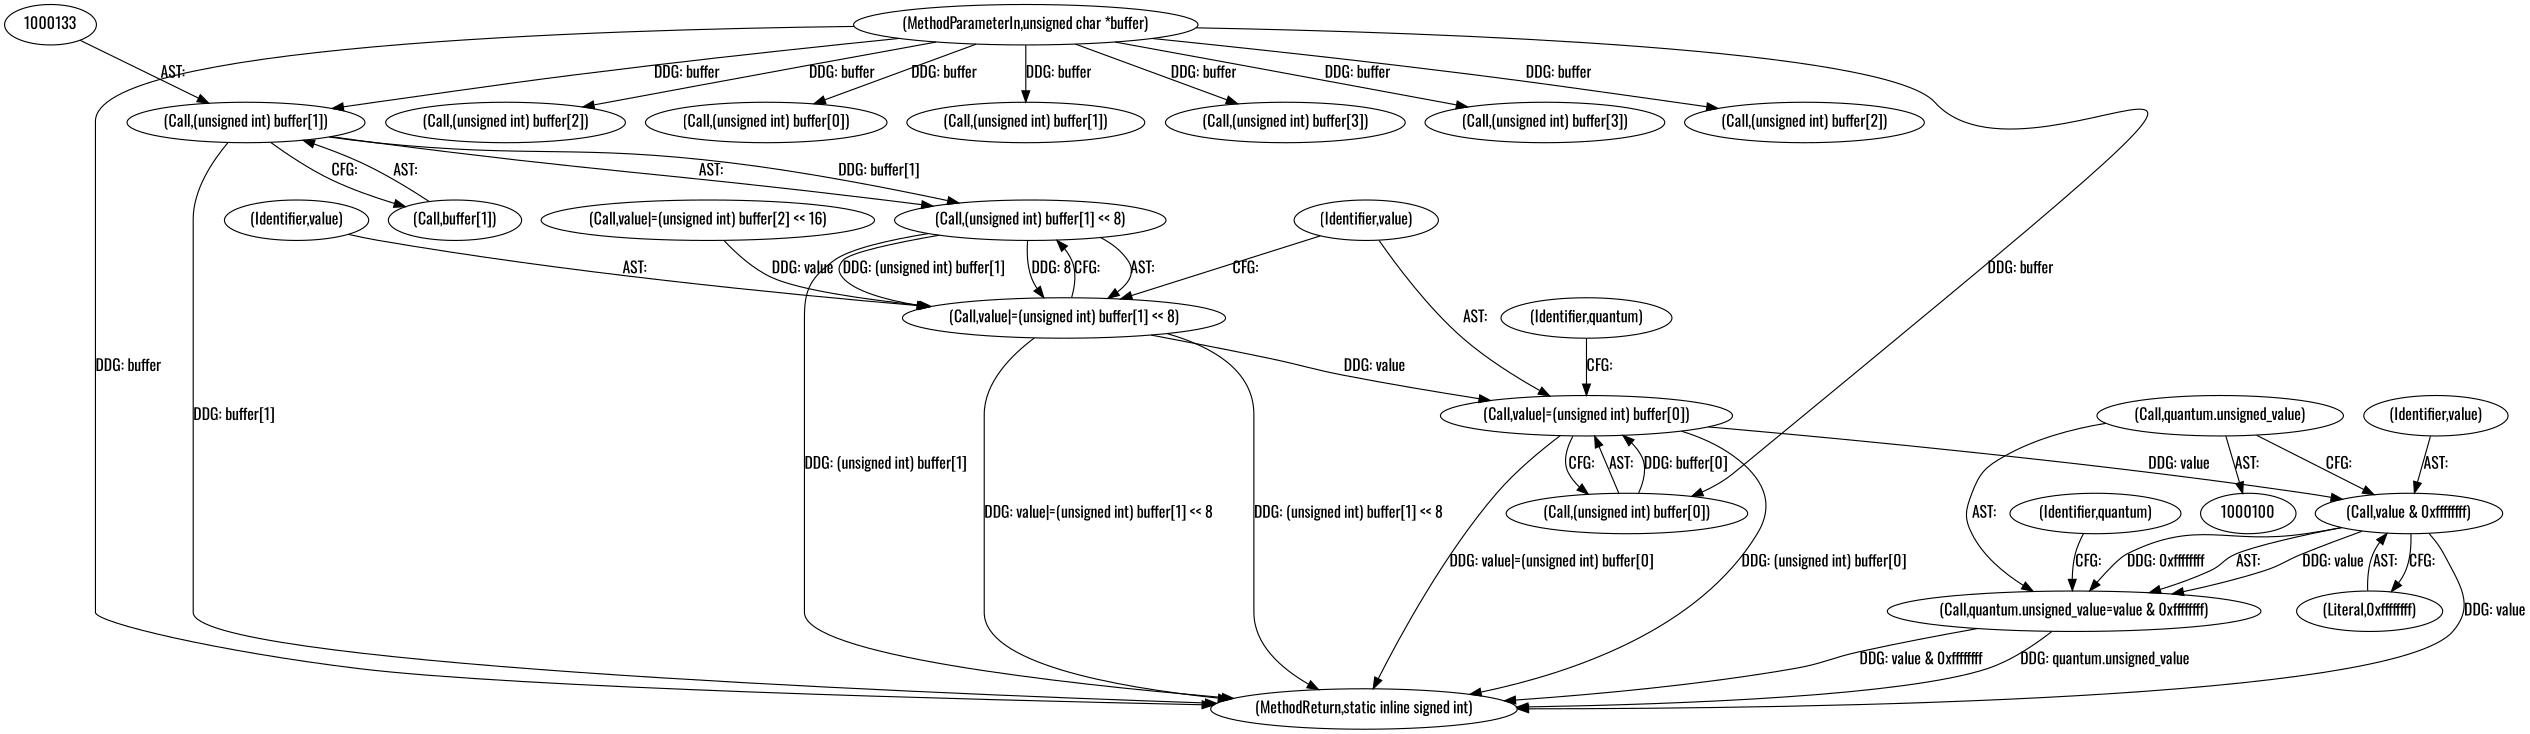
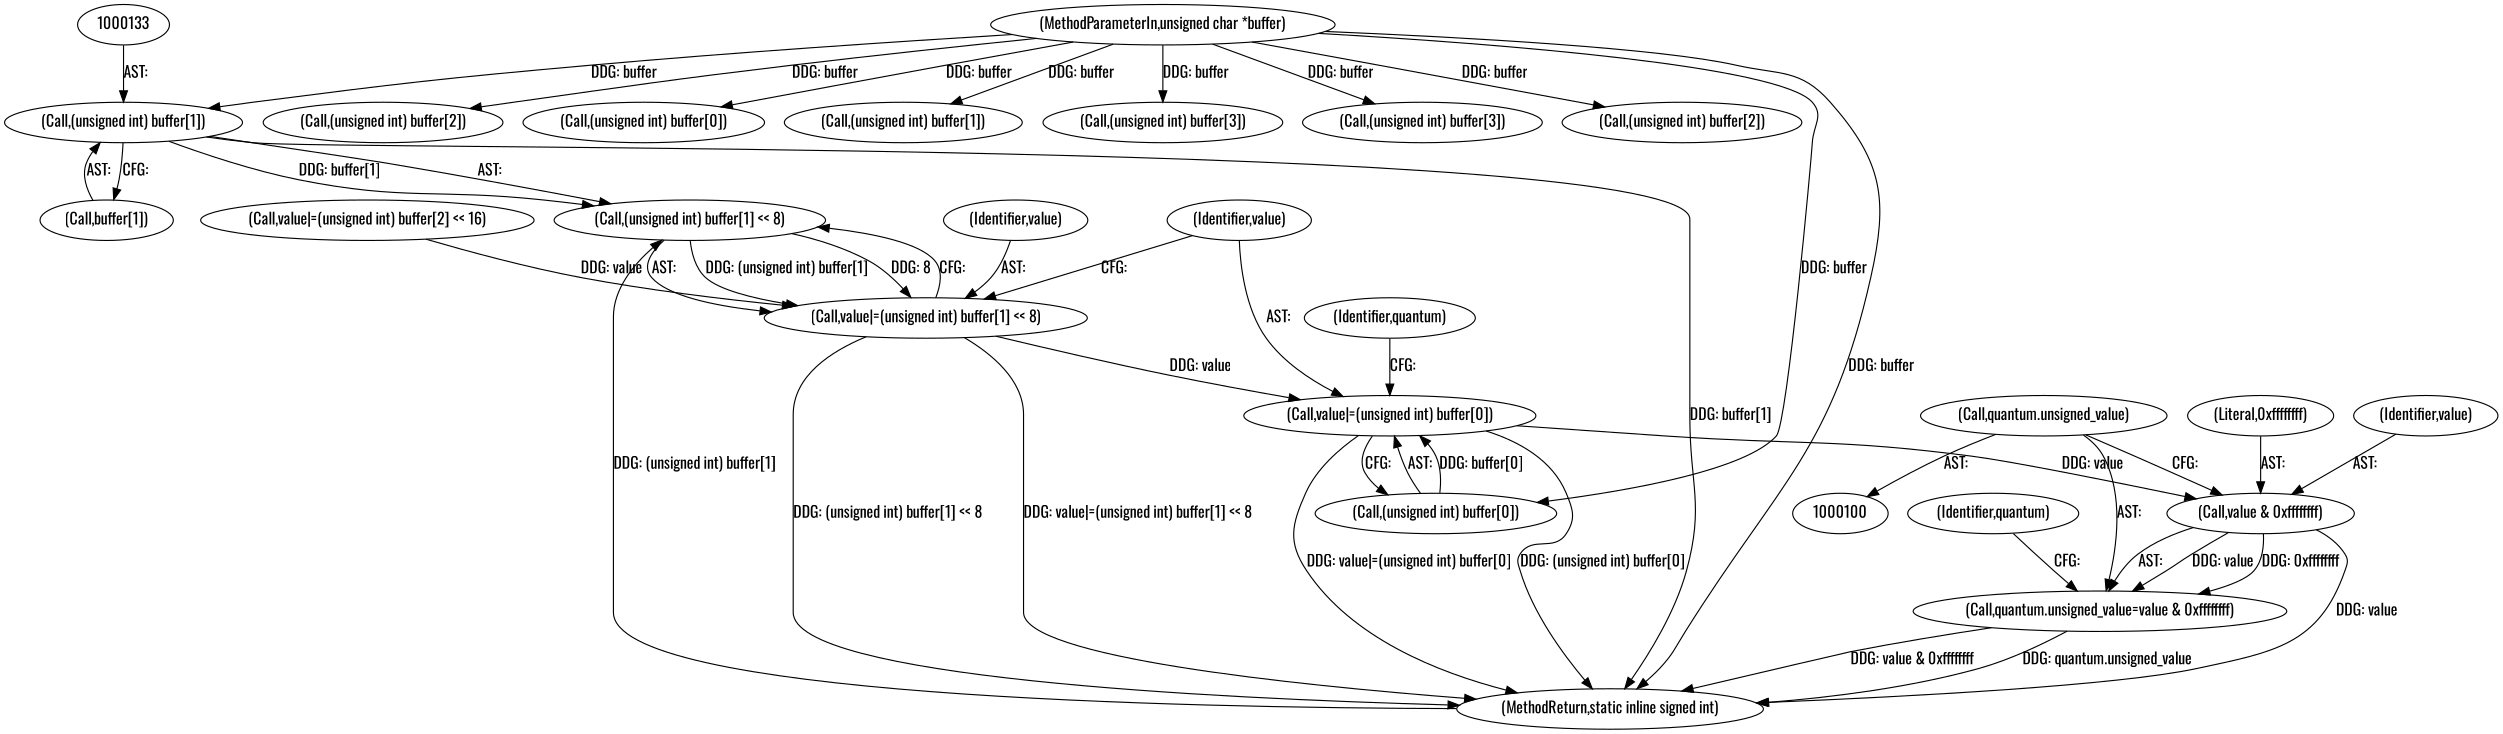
edge "(Call,value & 0xffffffff)" -> "(Literal,0xffffffff)": removed, label "CFG:"
edge "(Call,(unsigned int) buffer[1] << 8)" -> "(MethodReturn,static inline signed int)": reversed
